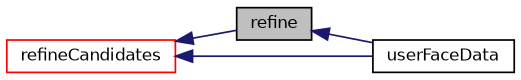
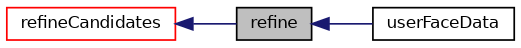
edge "userFaceData" -> "refineCandidates": removed
